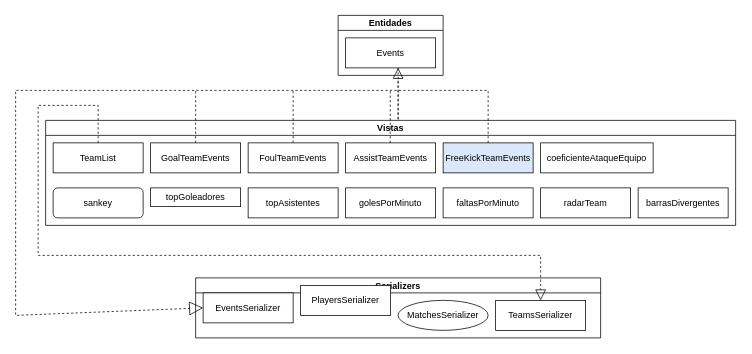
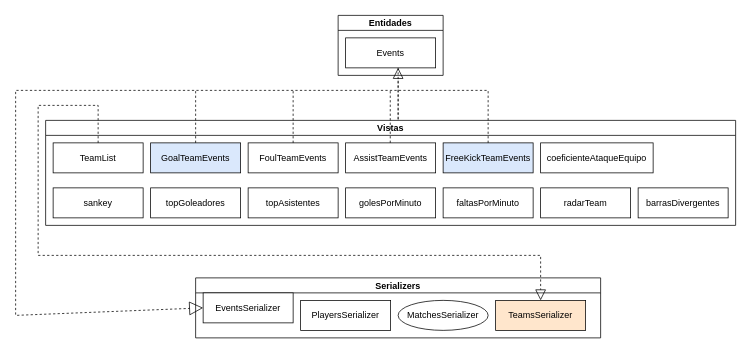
node "GoalTeamEvents": fillcolor #ffffff -> #dae8fc
node "topGoleadores": size 90x19 -> 90x30
node "sankey": shape rounded rectangle -> rectangle
node "PlayersSerializer": moved (345, 300) -> (345, 315)
node "TeamsSerializer": fillcolor #ffffff -> #ffe6cc
